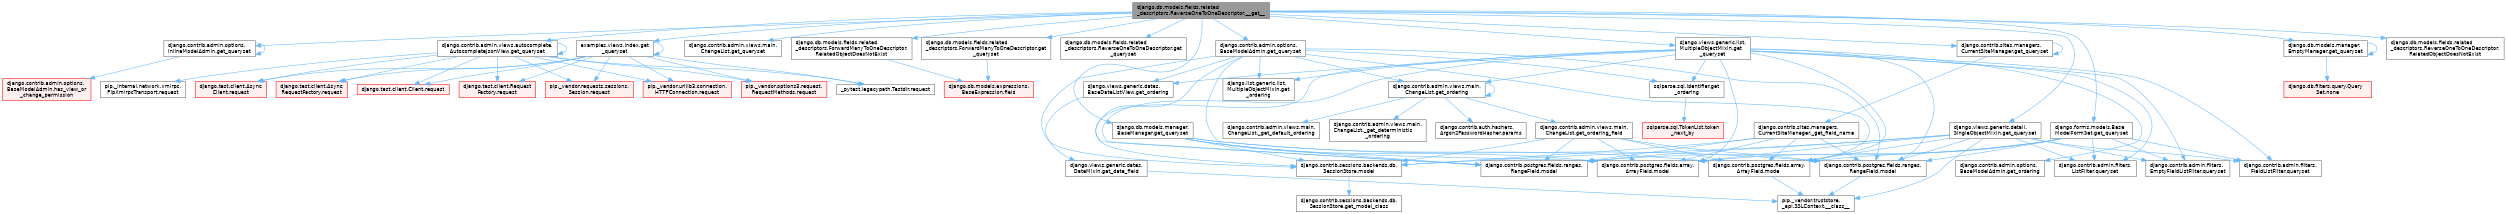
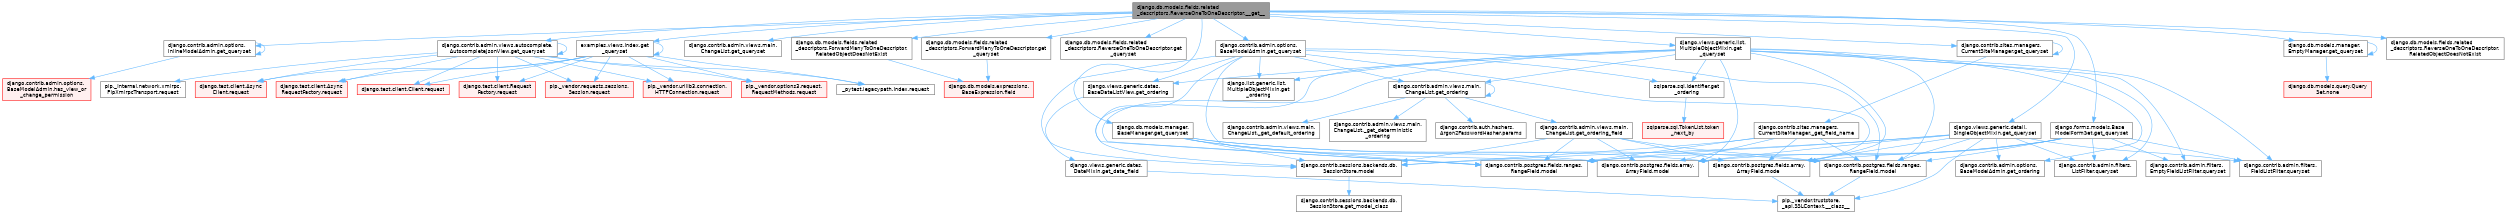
node "_pytest.legacypath.Testdir.request": label "_pytest.legacypath.Testdir.request" -> "_pytest.legacypath.Index.request"
node "django.db.filters.query.Query Set.none": label "django.db.filters.query.Query Set.none" -> "django.db.models.query.Query Set.none"
edge "django.views.generic.detail. SingleObjectMixin.get_queryset" -> "django.contrib.admin.filters. EmptyFieldListFilter.queryset": now "django.views.generic.detail. SingleObjectMixin.get_queryset" -> "django.contrib.admin.options. BaseModelAdmin.get_ordering"
